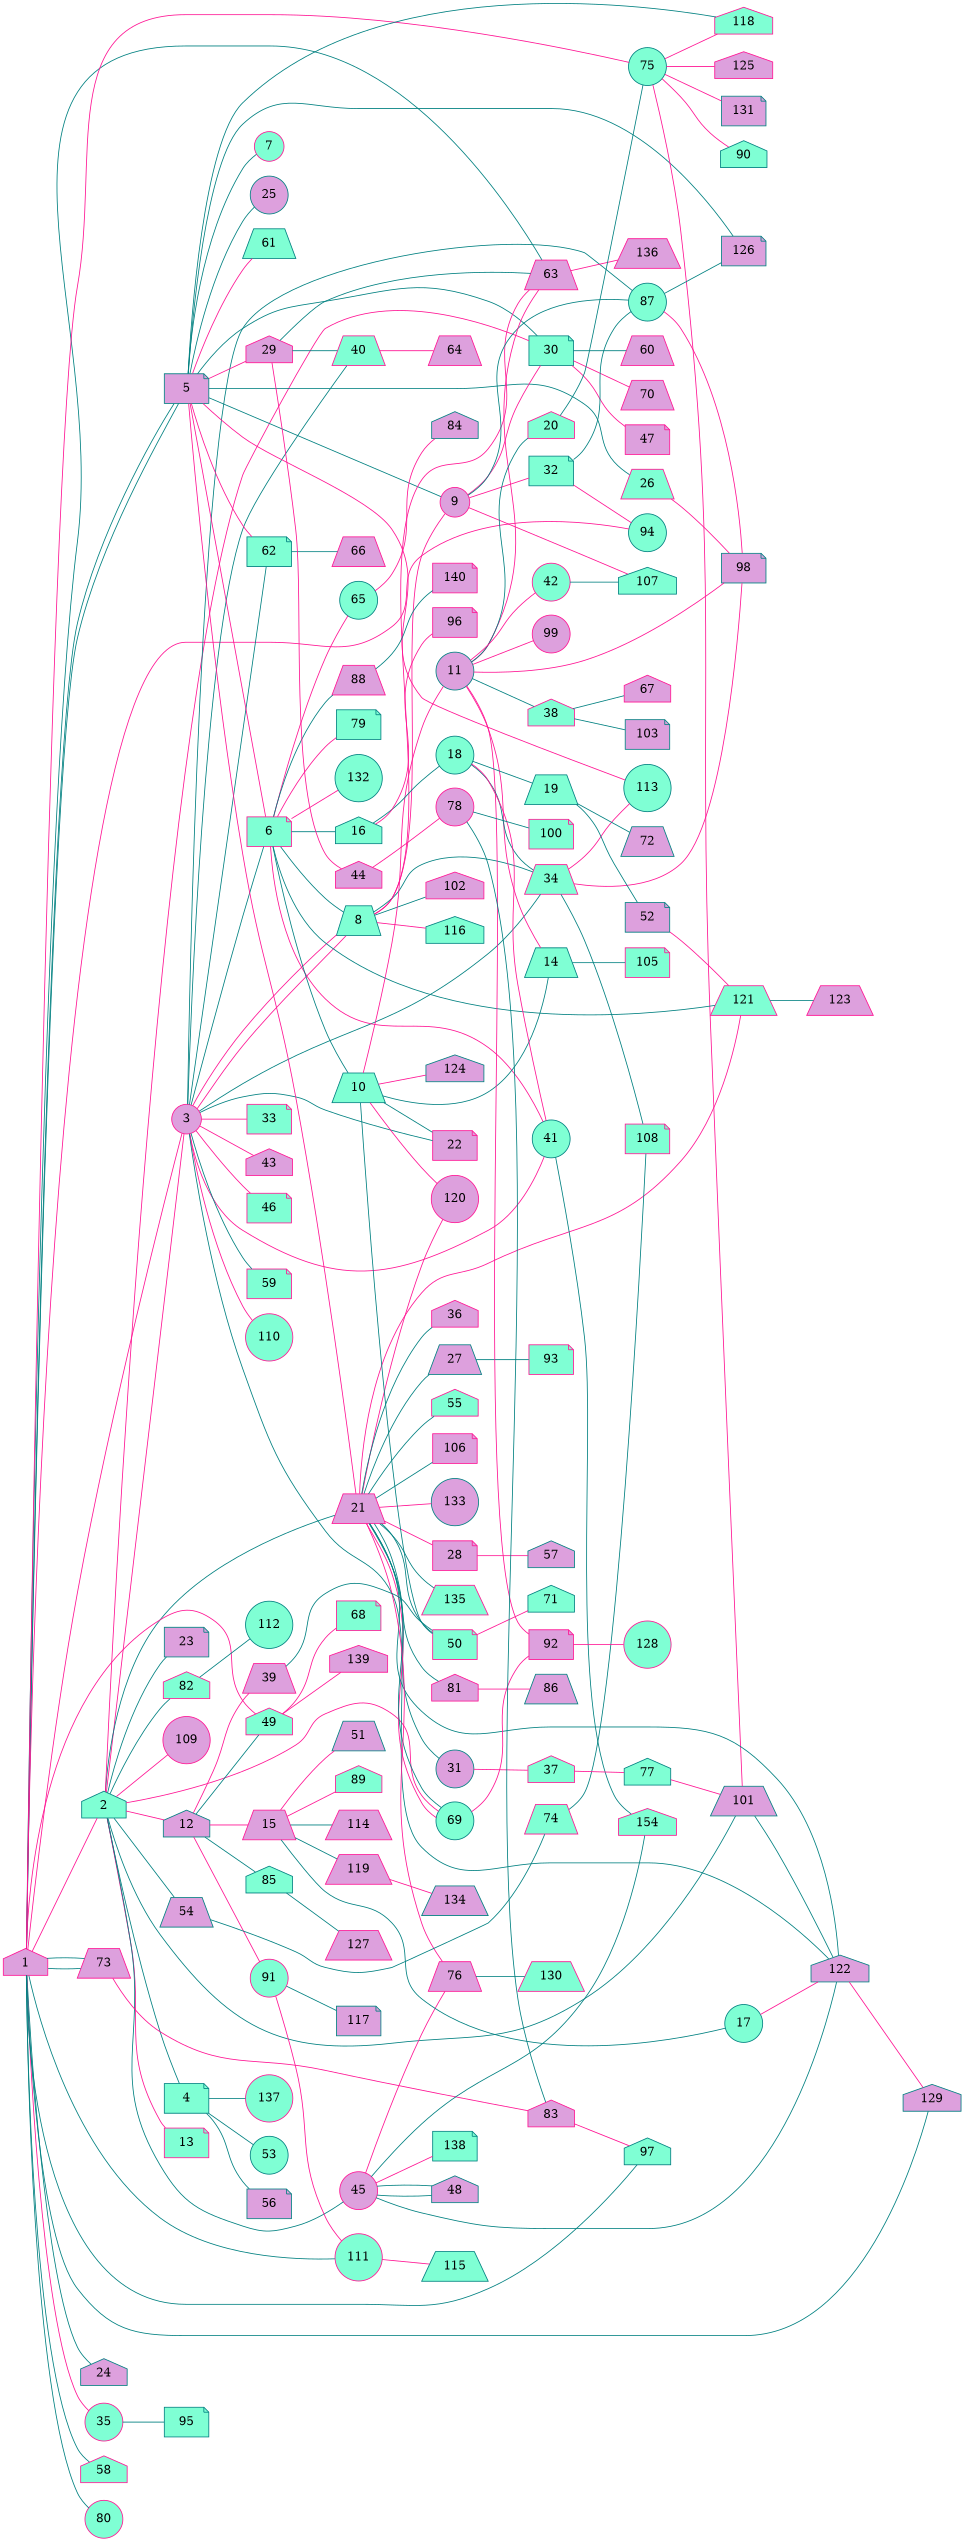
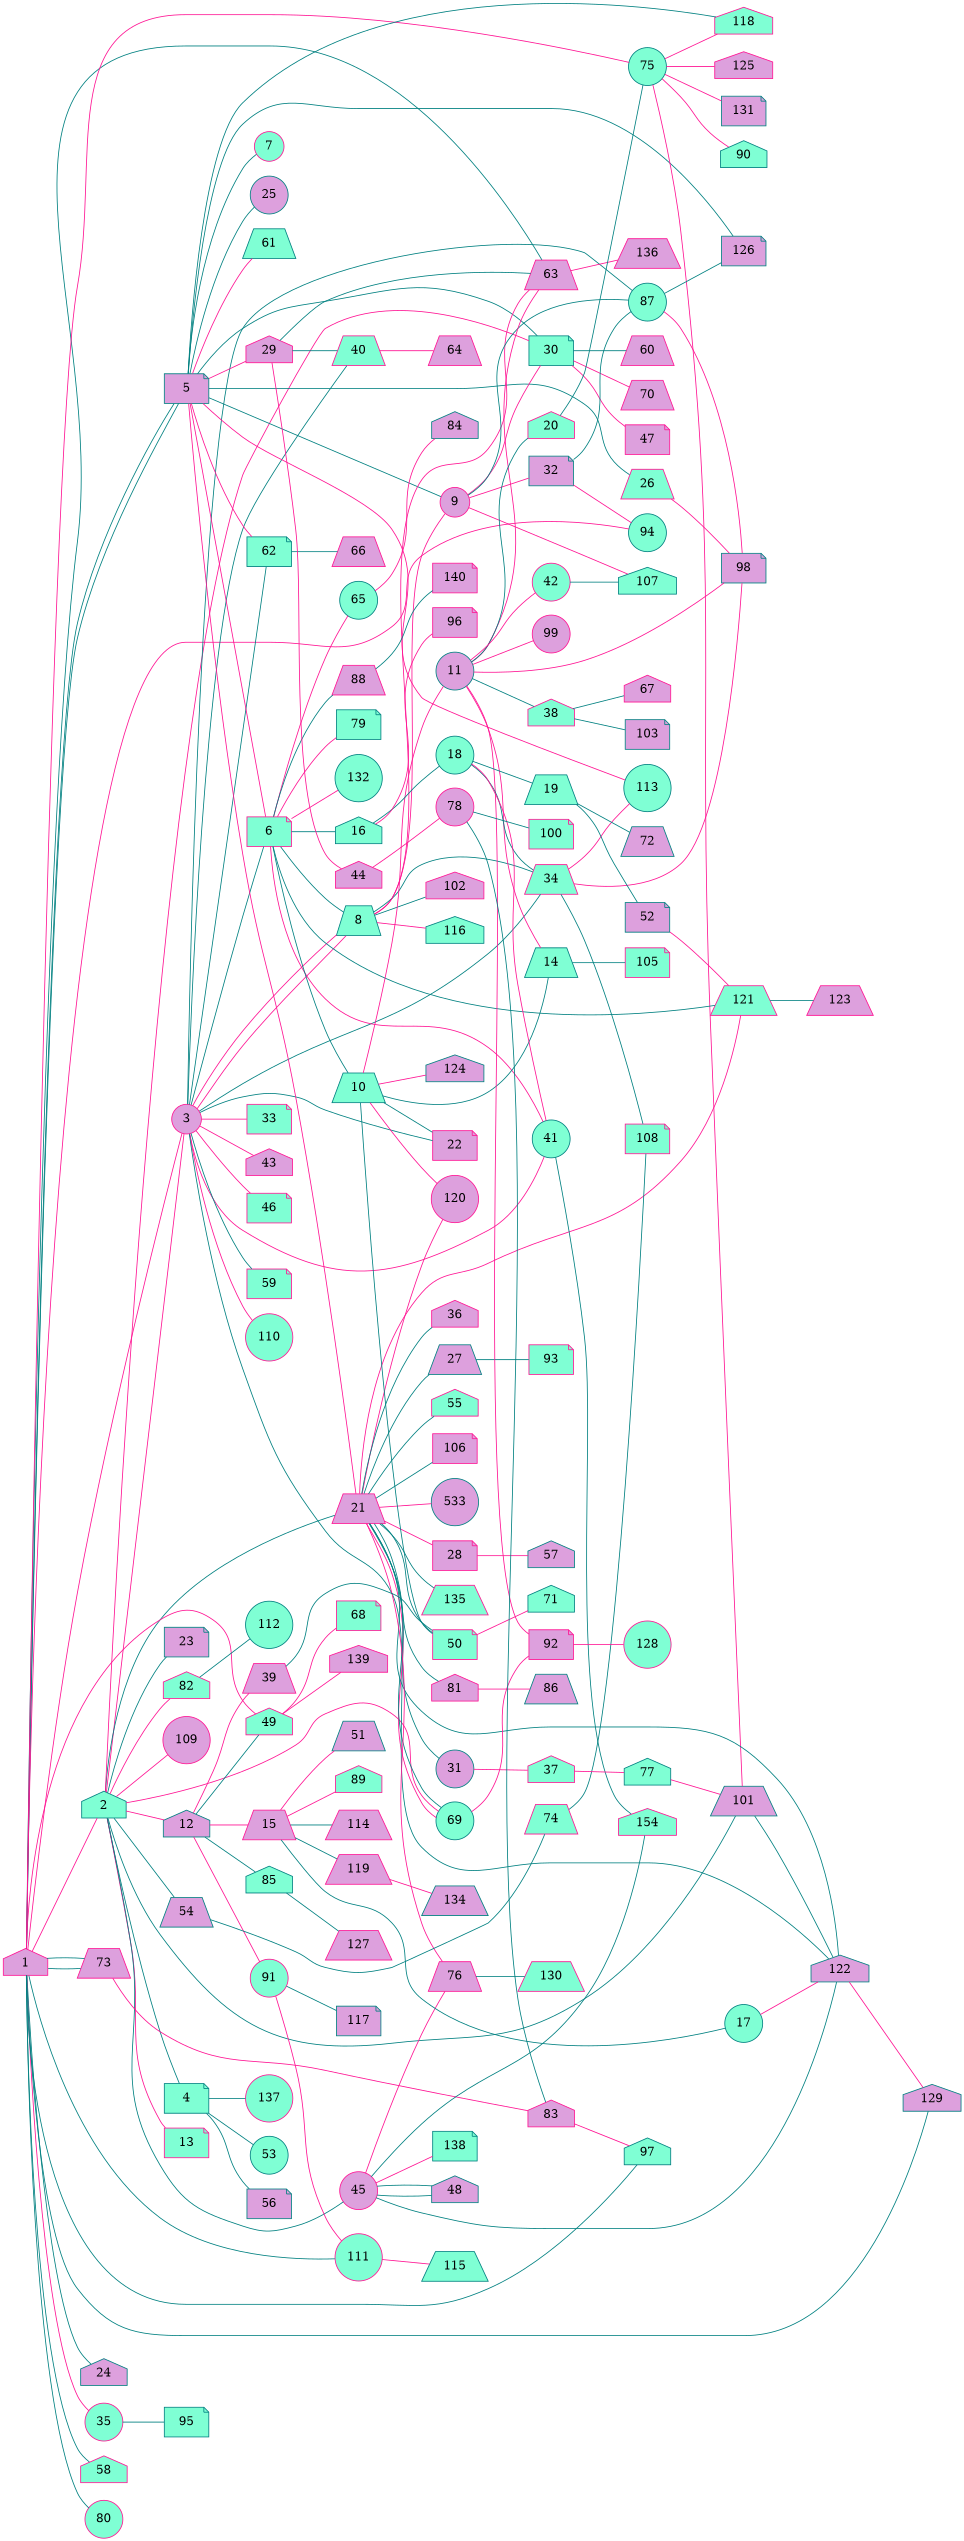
node "32": fillcolor aquamarine -> plum
node "133": label "133" -> "533"
edge "82" -- "2": color teal -> deeppink
